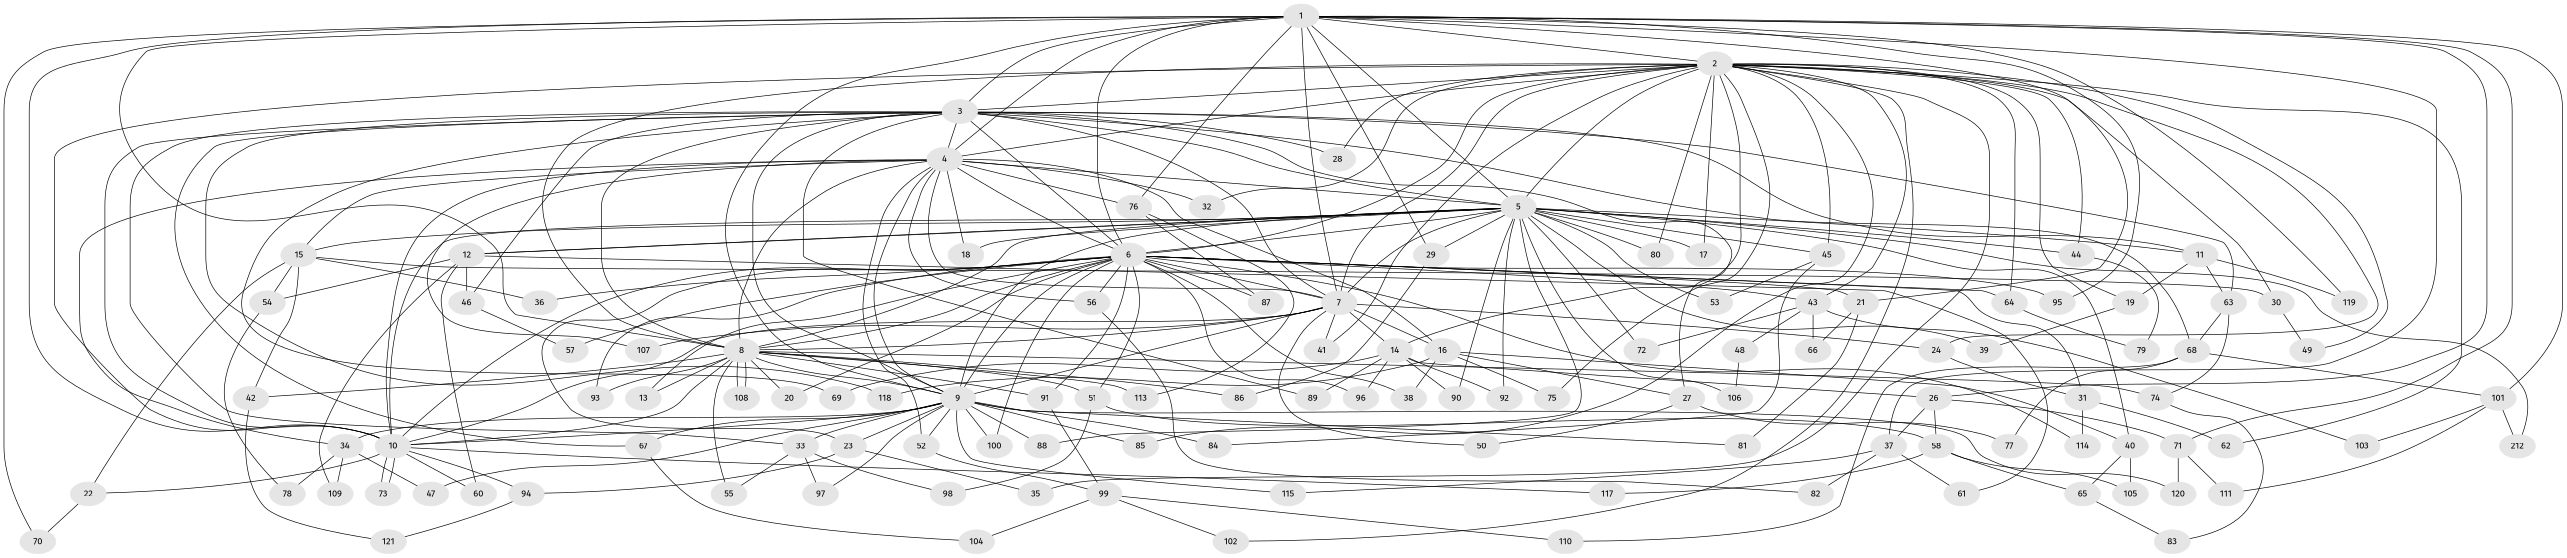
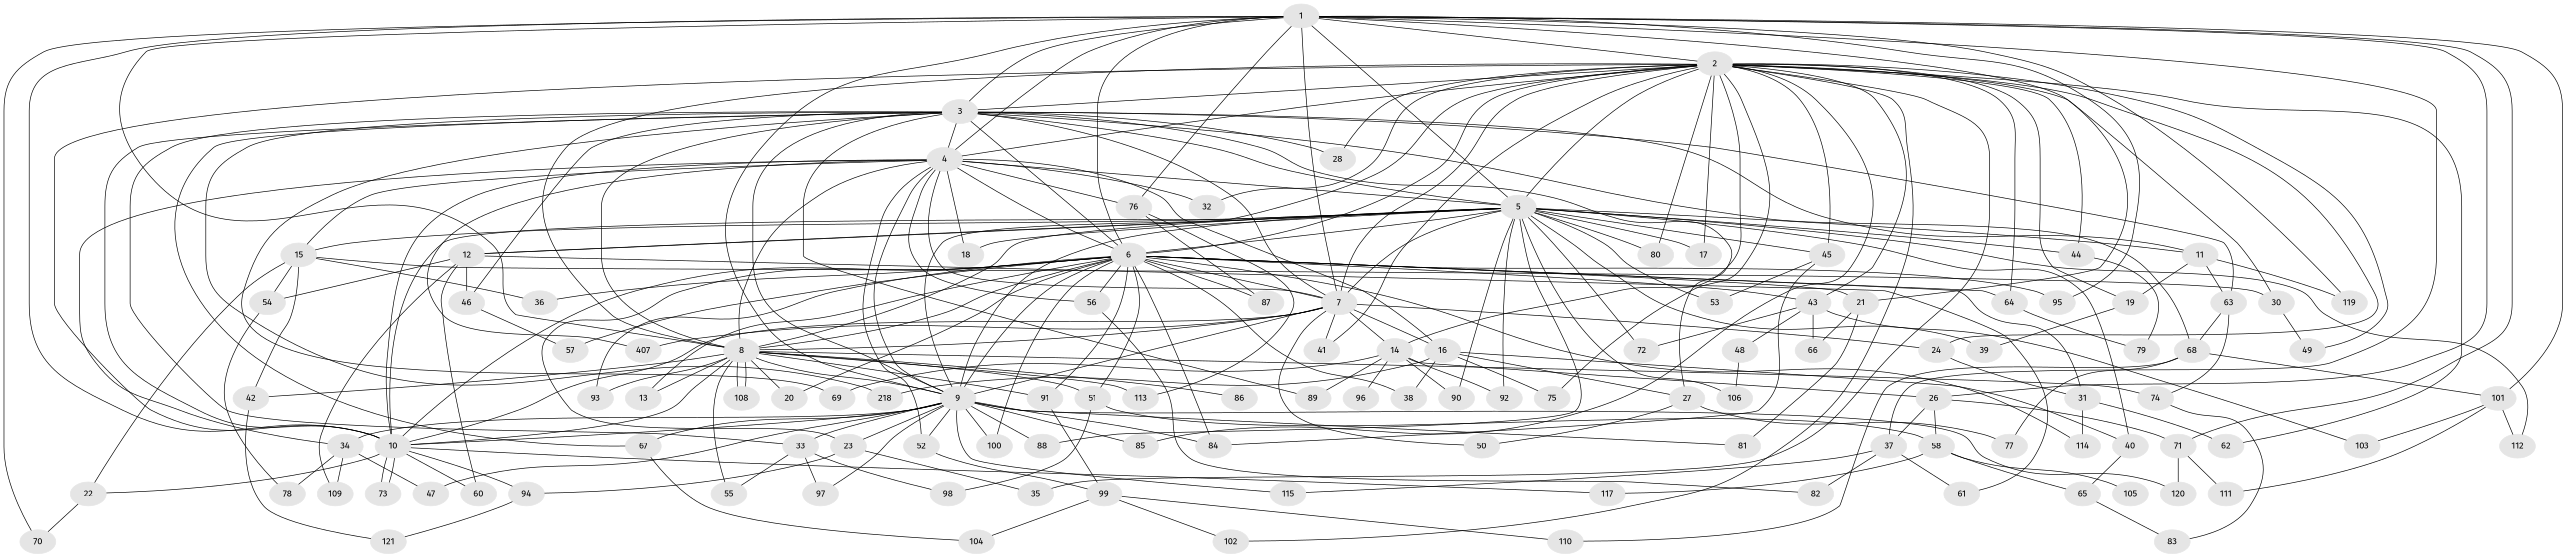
edge "2" -- "9": added
node "29": removed
node "107": label "107" -> "407"
edge "6" -- "96": now "6" -- "84"
node "118": label "118" -> "218"
node "212": label "212" -> "112"
edge "40" -- "105": removed
